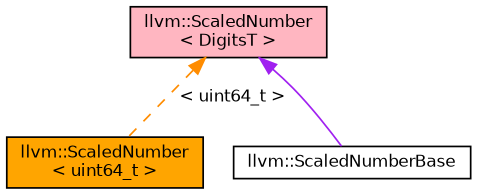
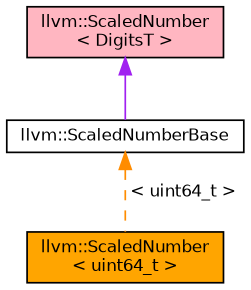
edge "llvm::ScaledNumber < uint64_t >" -> "llvm::ScaledNumber < DigitsT >": now "llvm::ScaledNumber < uint64_t >" -> "llvm::ScaledNumberBase"
